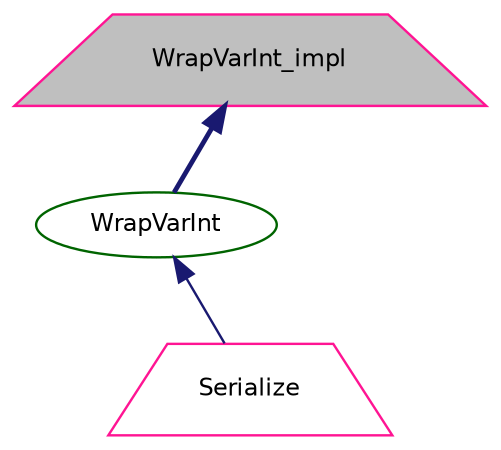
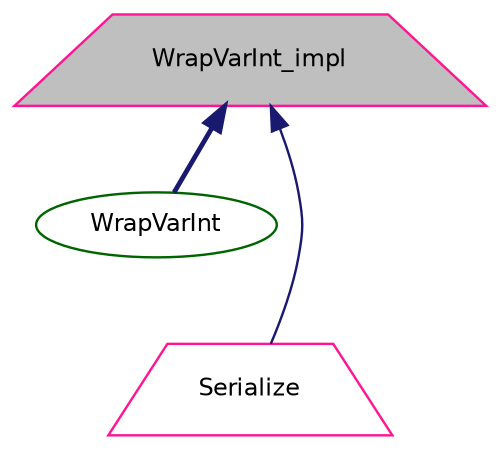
edge "Serialize" -> "WrapVarInt": now "Serialize" -> "WrapVarInt_impl"
